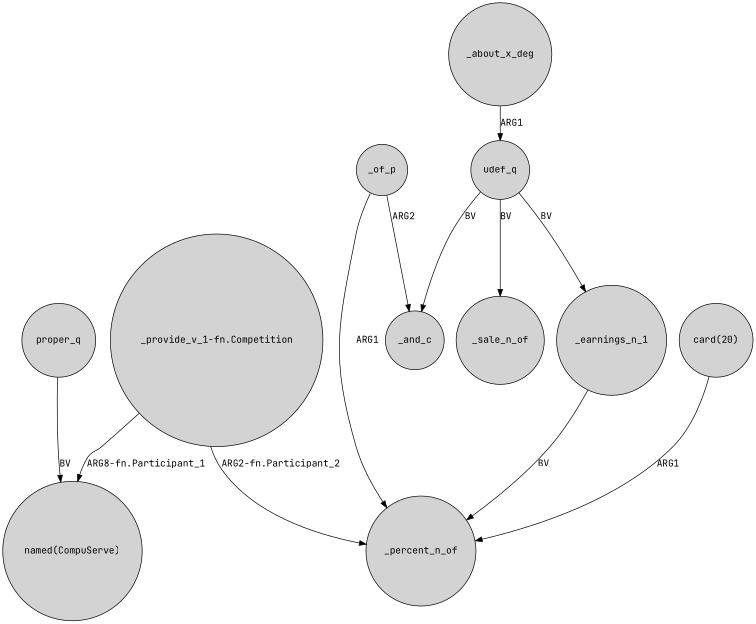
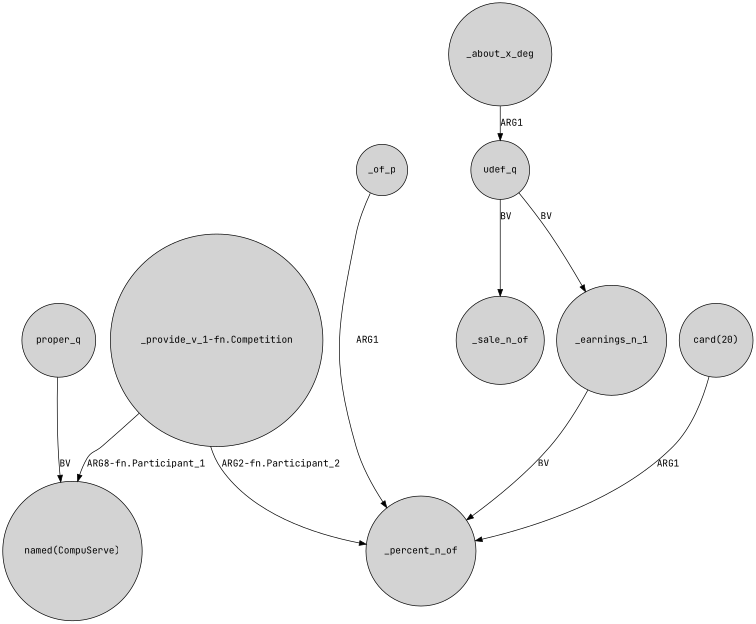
node "_and_c": removed
